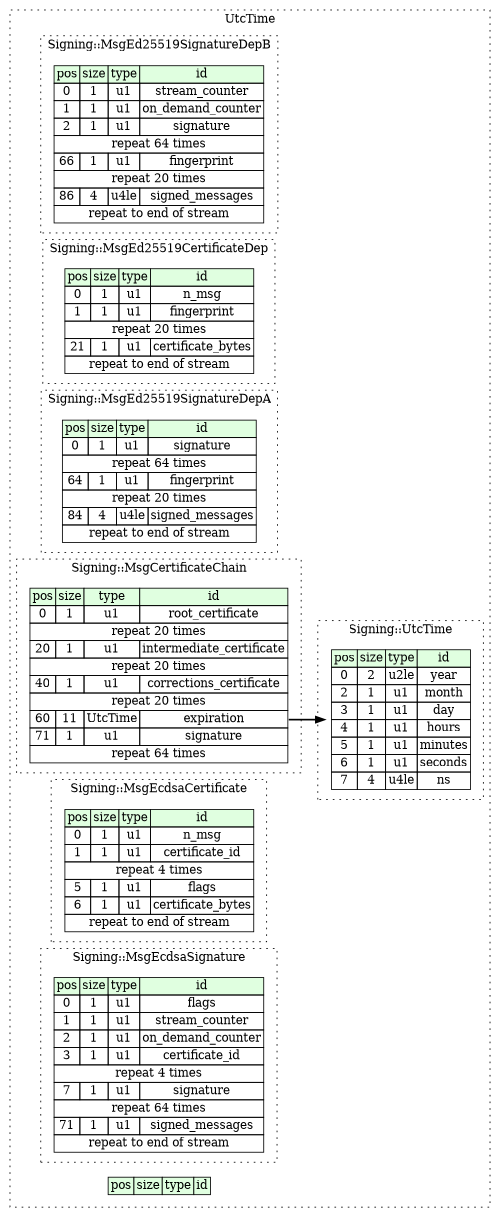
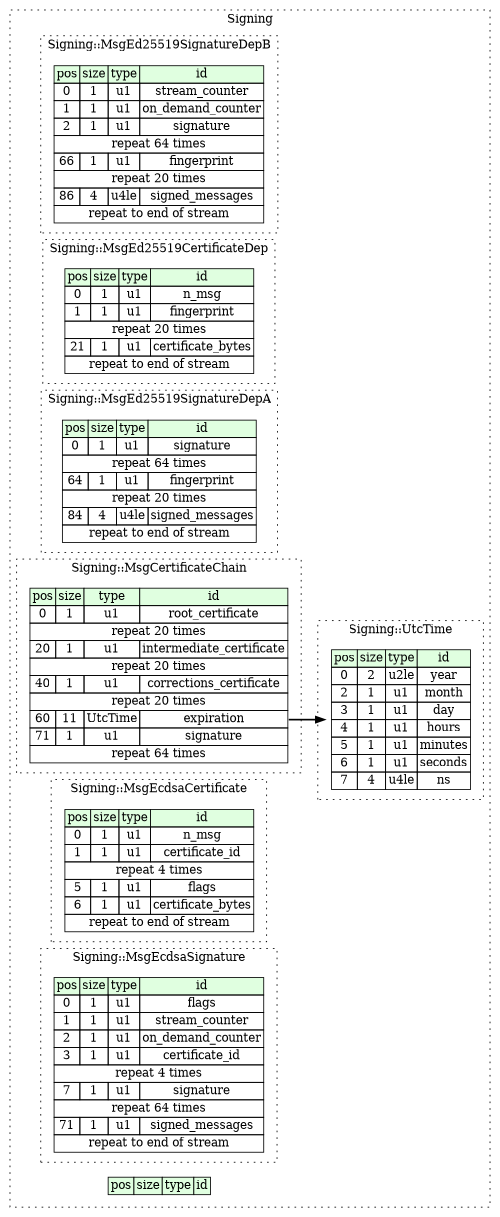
cluster "UtcTime": label "UtcTime" -> "Signing"
